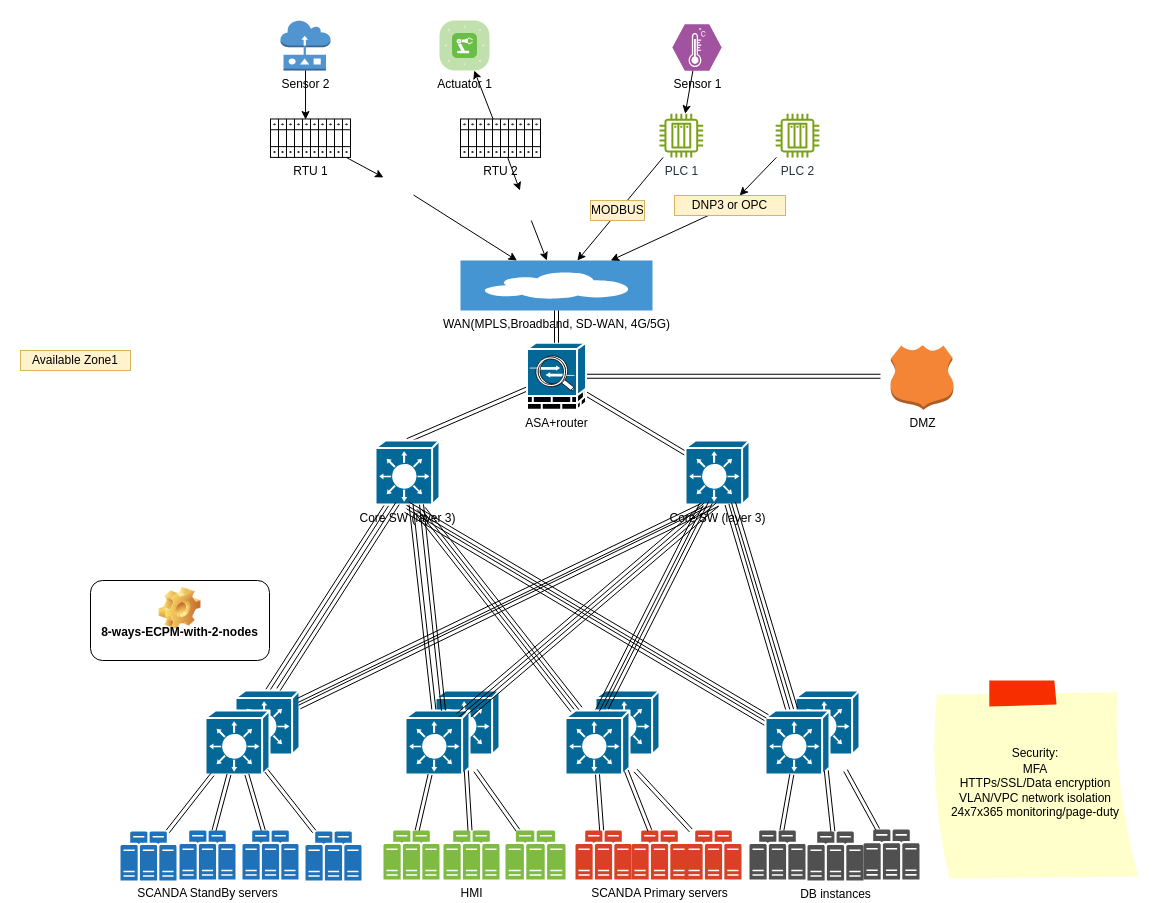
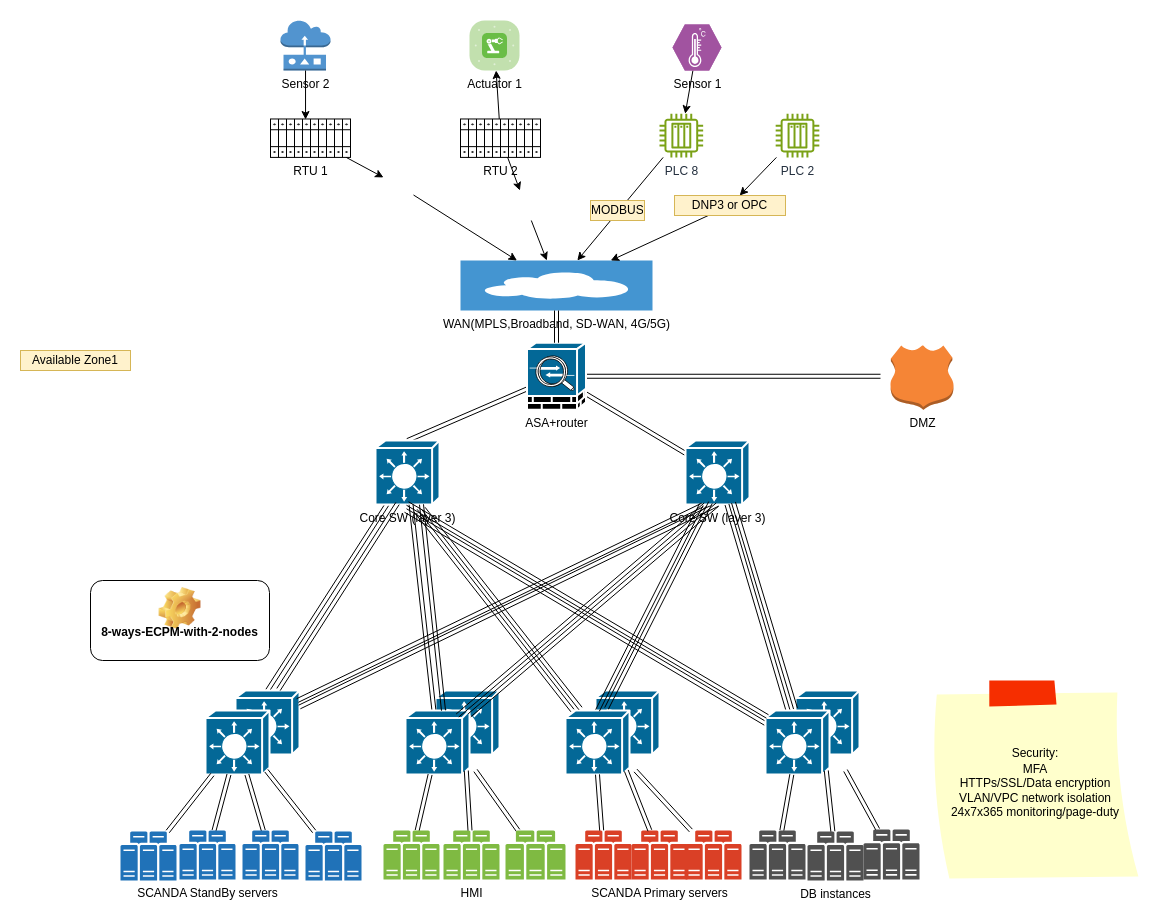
node "Actuator 1": moved (465, 46) -> (495, 46)
node "PLC 1": label "PLC 1" -> "PLC 8"
